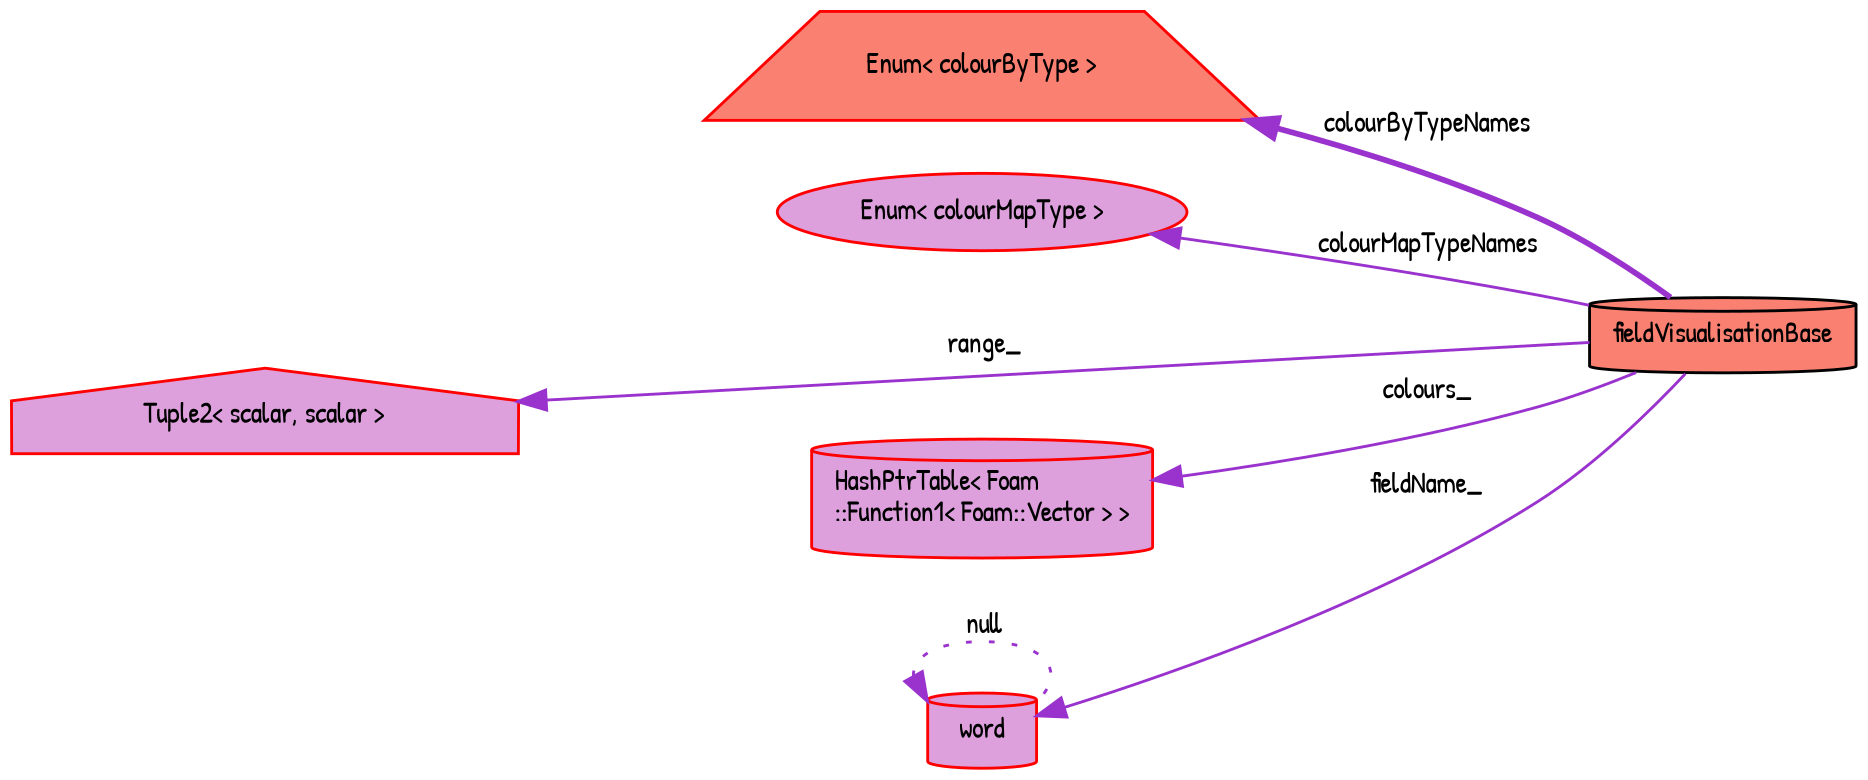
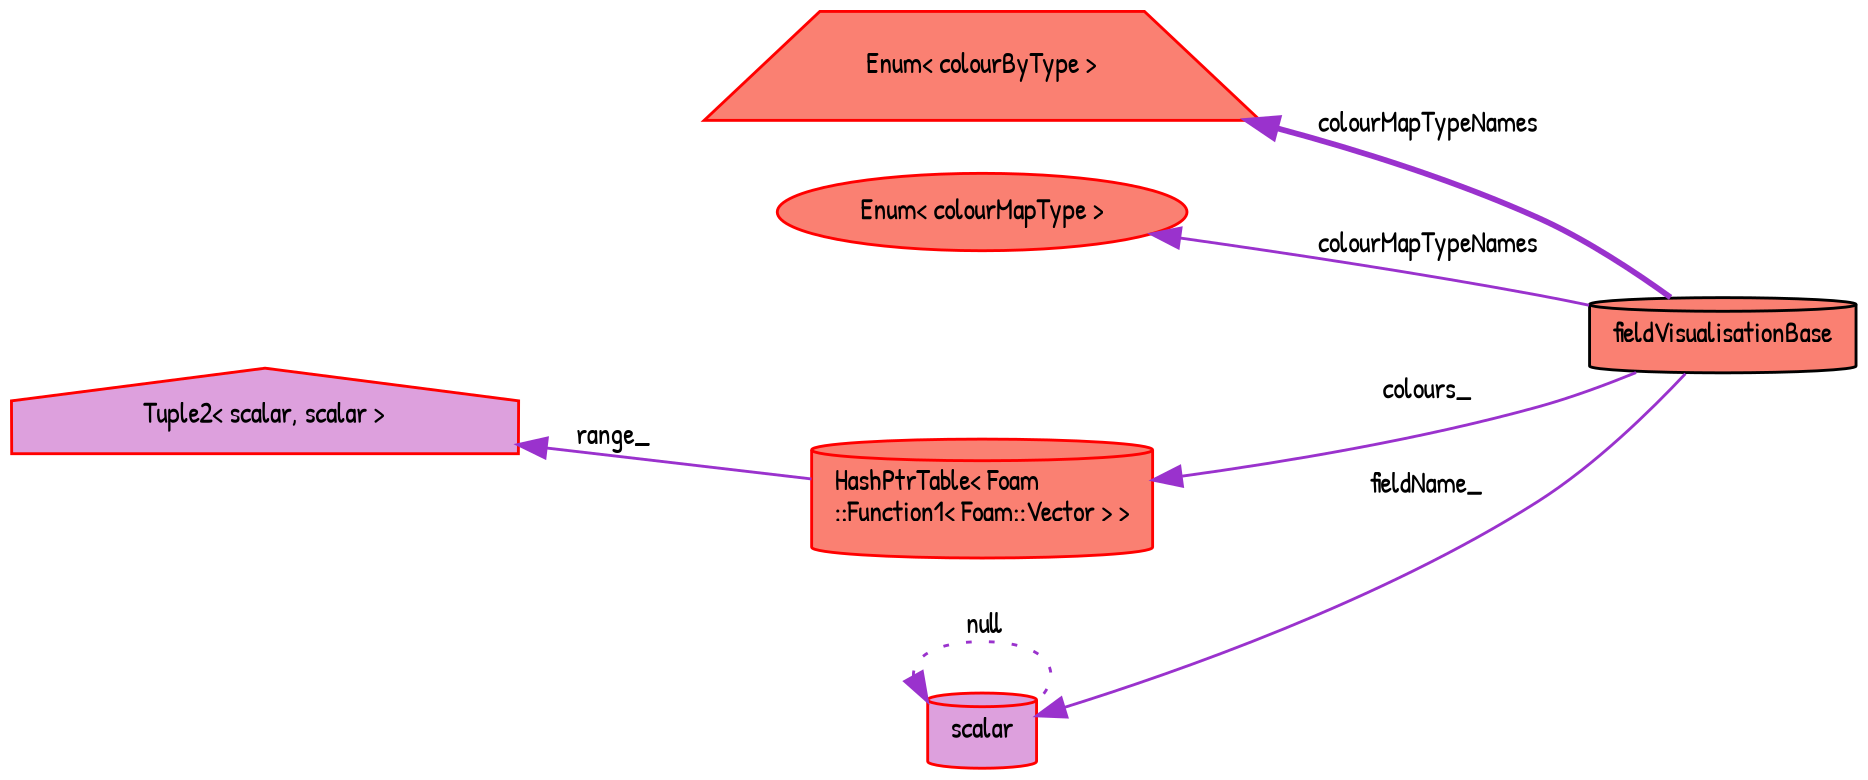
edge "fieldVisualisationBase" -> "Enum< colourByType >": label " colourByTypeNames" -> " colourMapTypeNames"
node "Enum< colourMapType >": fillcolor plum -> salmon
edge "fieldVisualisationBase" -> "Tuple2< scalar, scalar >": now "HashPtrTable< Foam ::Function1< Foam::Vector > >" -> "Tuple2< scalar, scalar >"
node "HashPtrTable< Foam ::Function1< Foam::Vector > >": fillcolor plum -> salmon
node "word": label "word" -> "scalar"
